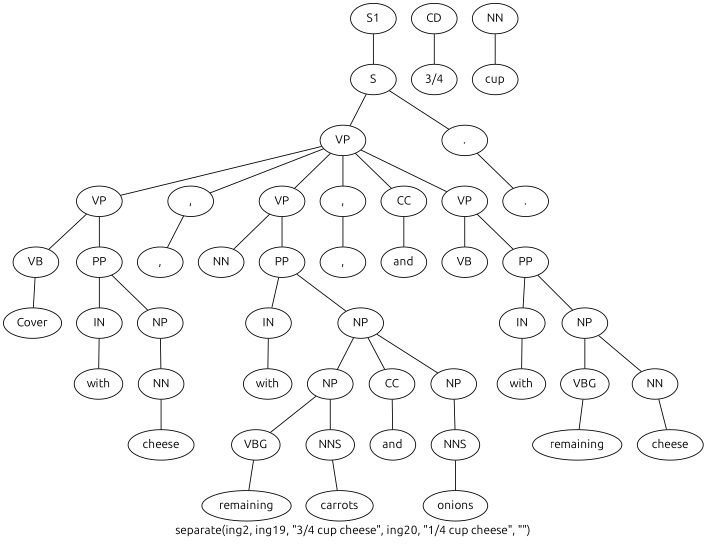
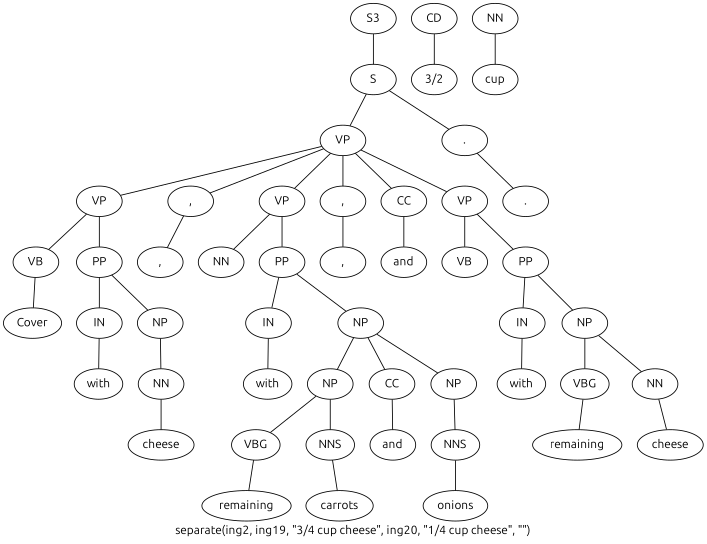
node "S1": label "S1" -> "S3"
node "3/4": label "3/4" -> "3/2"
